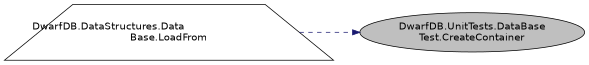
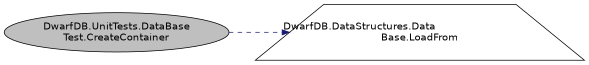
edge "DwarfDB.DataStructures.Data Base.LoadFrom" -> "DwarfDB.UnitTests.DataBase Test.CreateContainer": reversed
